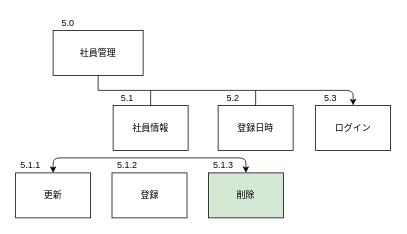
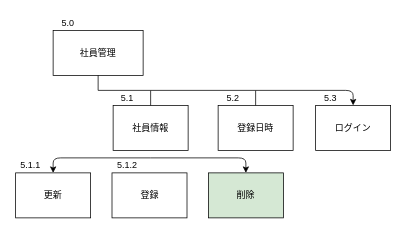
node "5.1.3": removed
